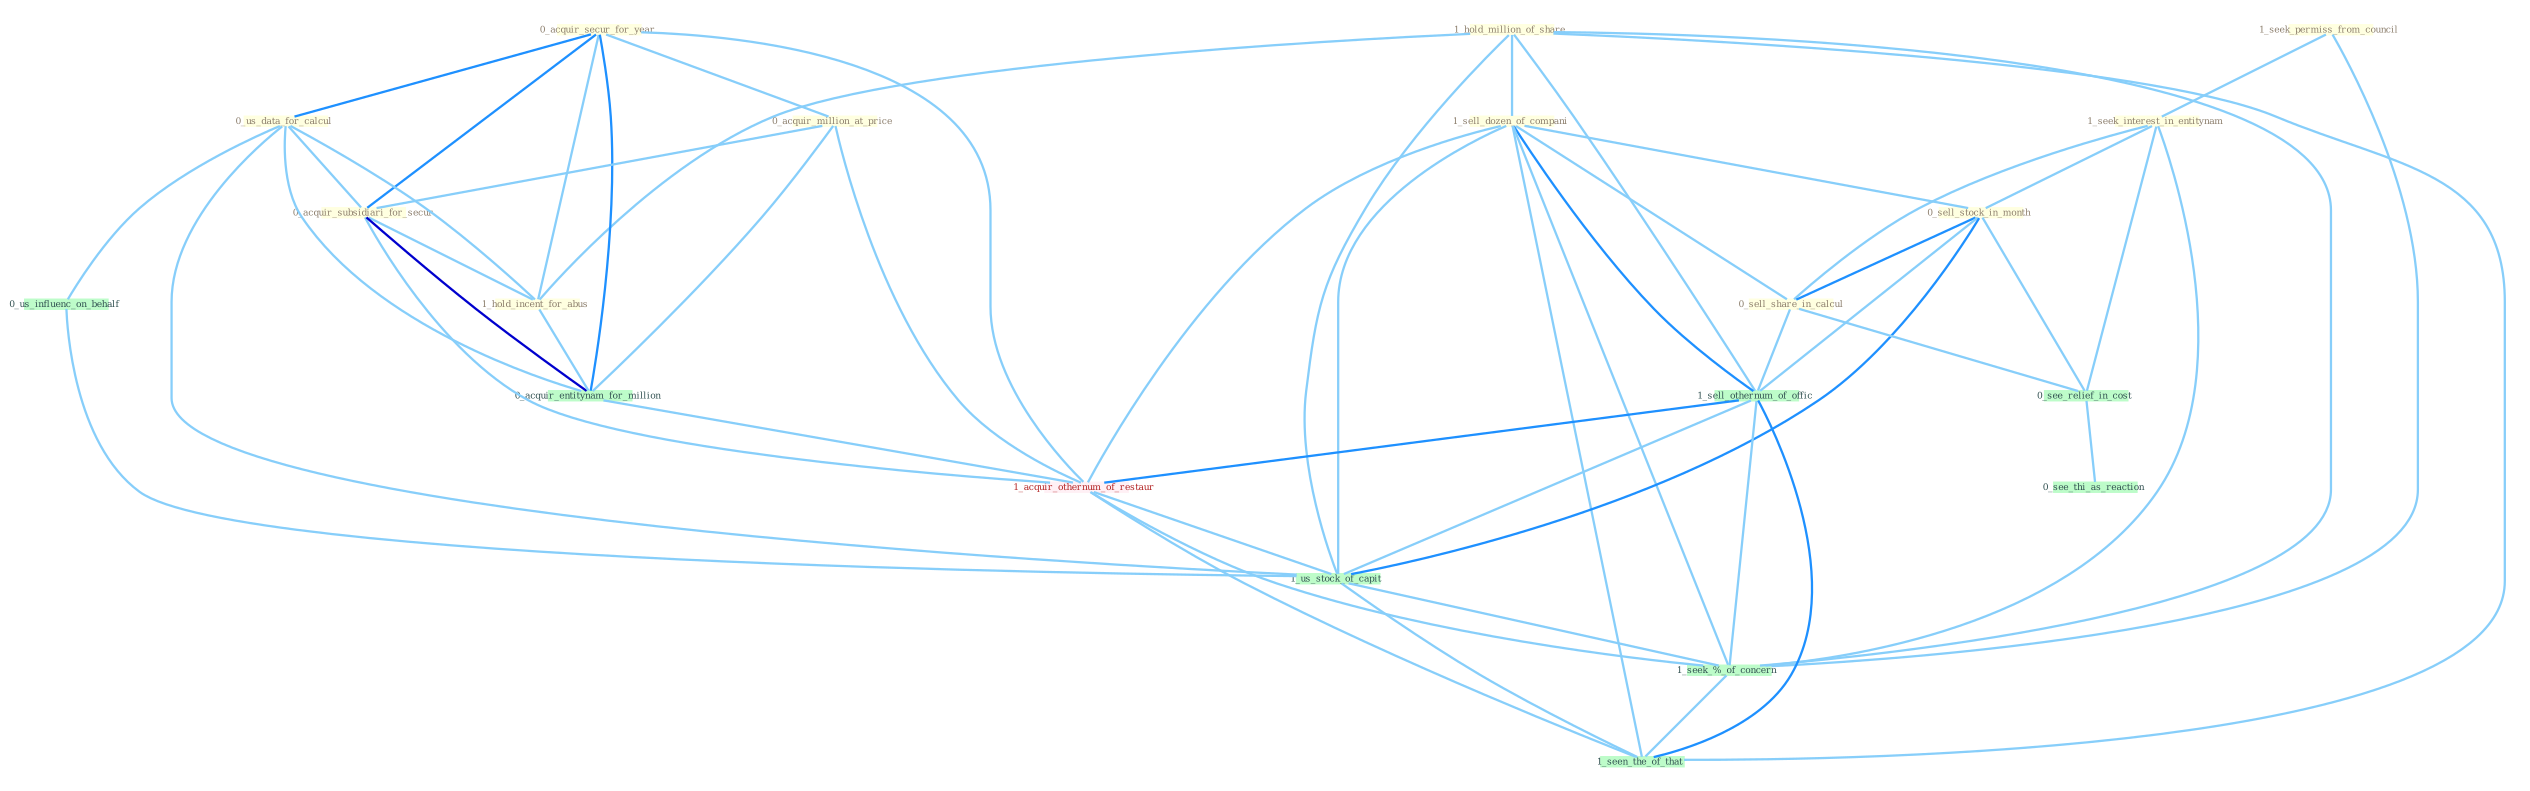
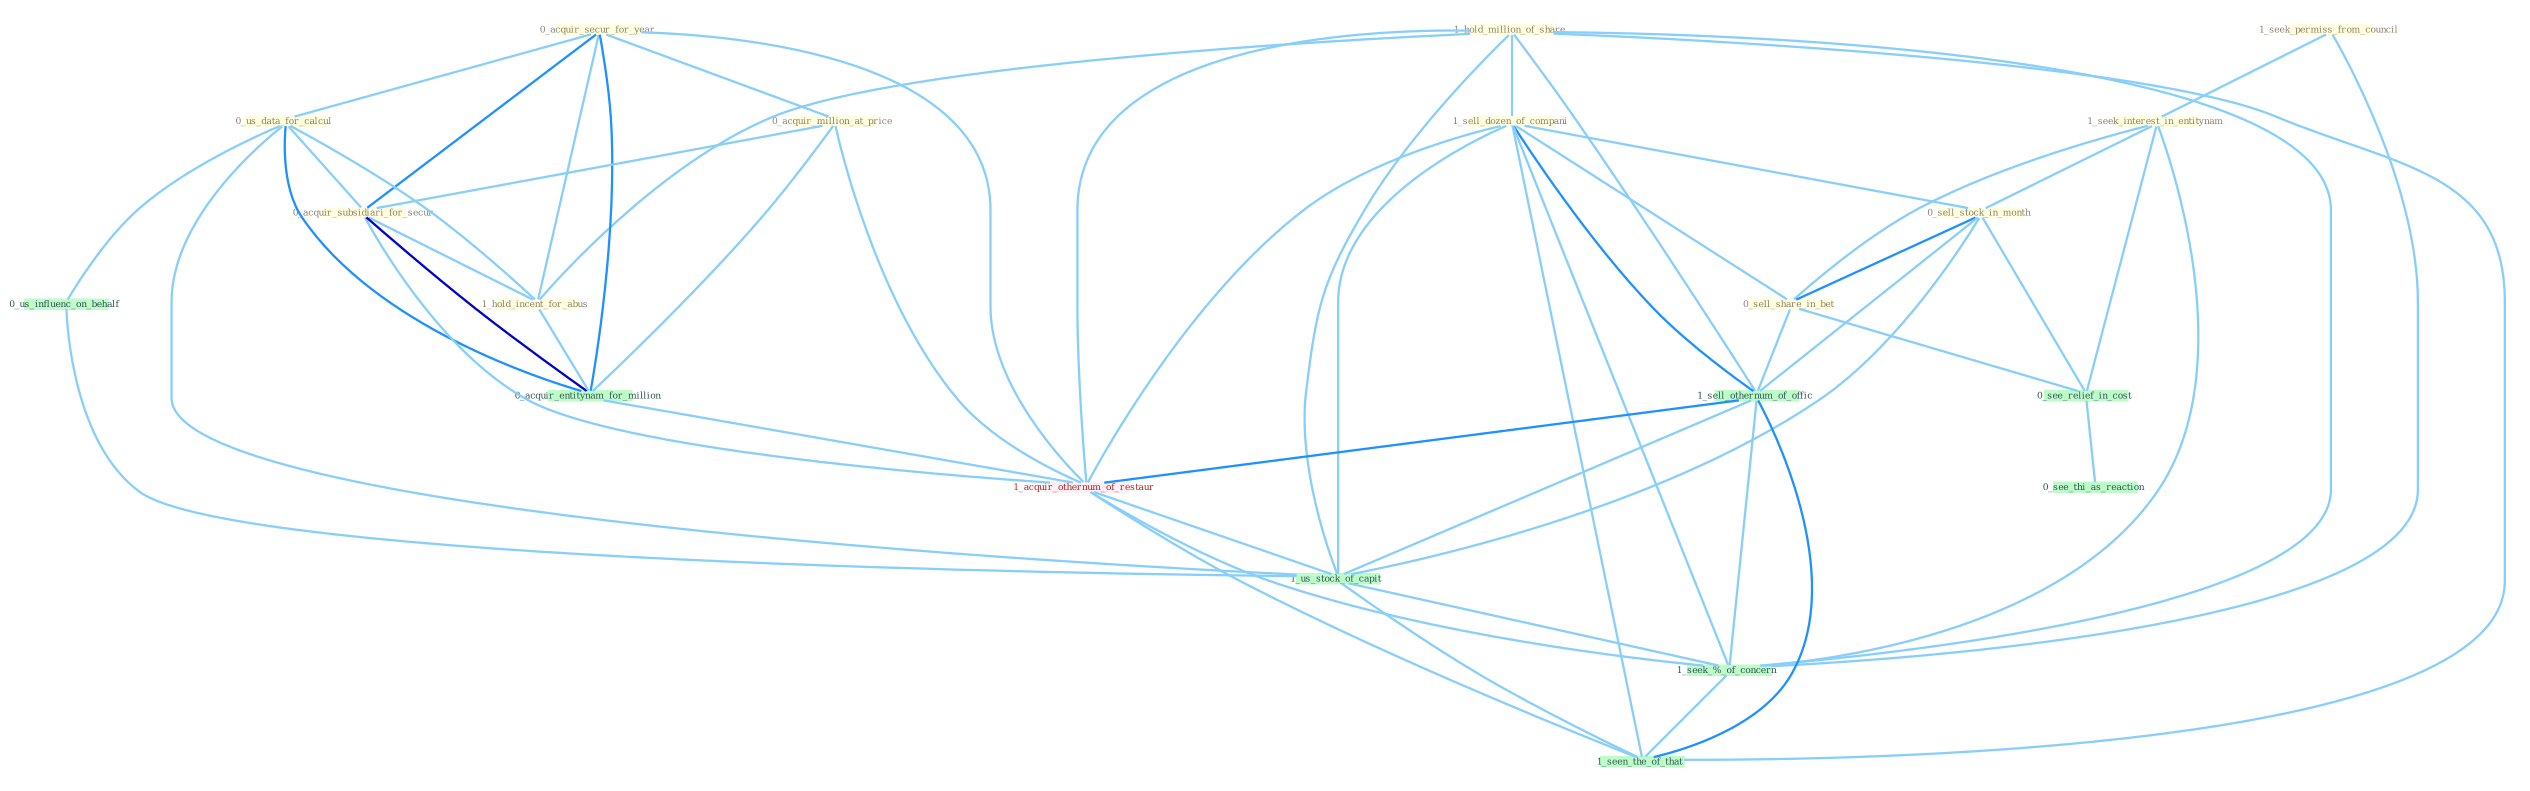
edge "0_acquir_secur_for_year" -- "0_us_data_for_calcul": color #1e90ff -> #87cefa
edge "1_hold_million_of_share" -- "1_acquir_othernum_of_restaur": added
edge "0_us_data_for_calcul" -- "0_acquir_entitynam_for_million": color #87cefa -> #1e90ff
node "0_sell_share_in_calcul": label "0_sell_share_in_calcul" -> "0_sell_share_in_bet"
edge "0_sell_stock_in_month" -- "1_us_stock_of_capit": color #1e90ff -> #87cefa
